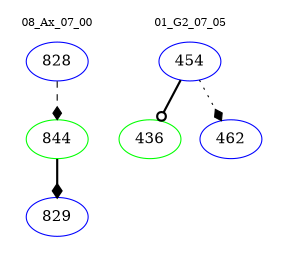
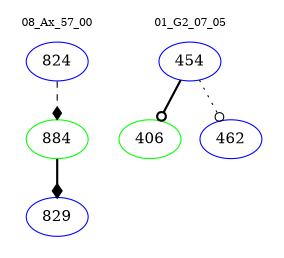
cluster "08_Ax_07_00": label "08_Ax_07_00" -> "08_Ax_57_00"
node "828": label "828" -> "824"
edge "454" -> "462": arrowhead diamond -> odot
node "844": label "844" -> "884"
node "436": label "436" -> "406"
